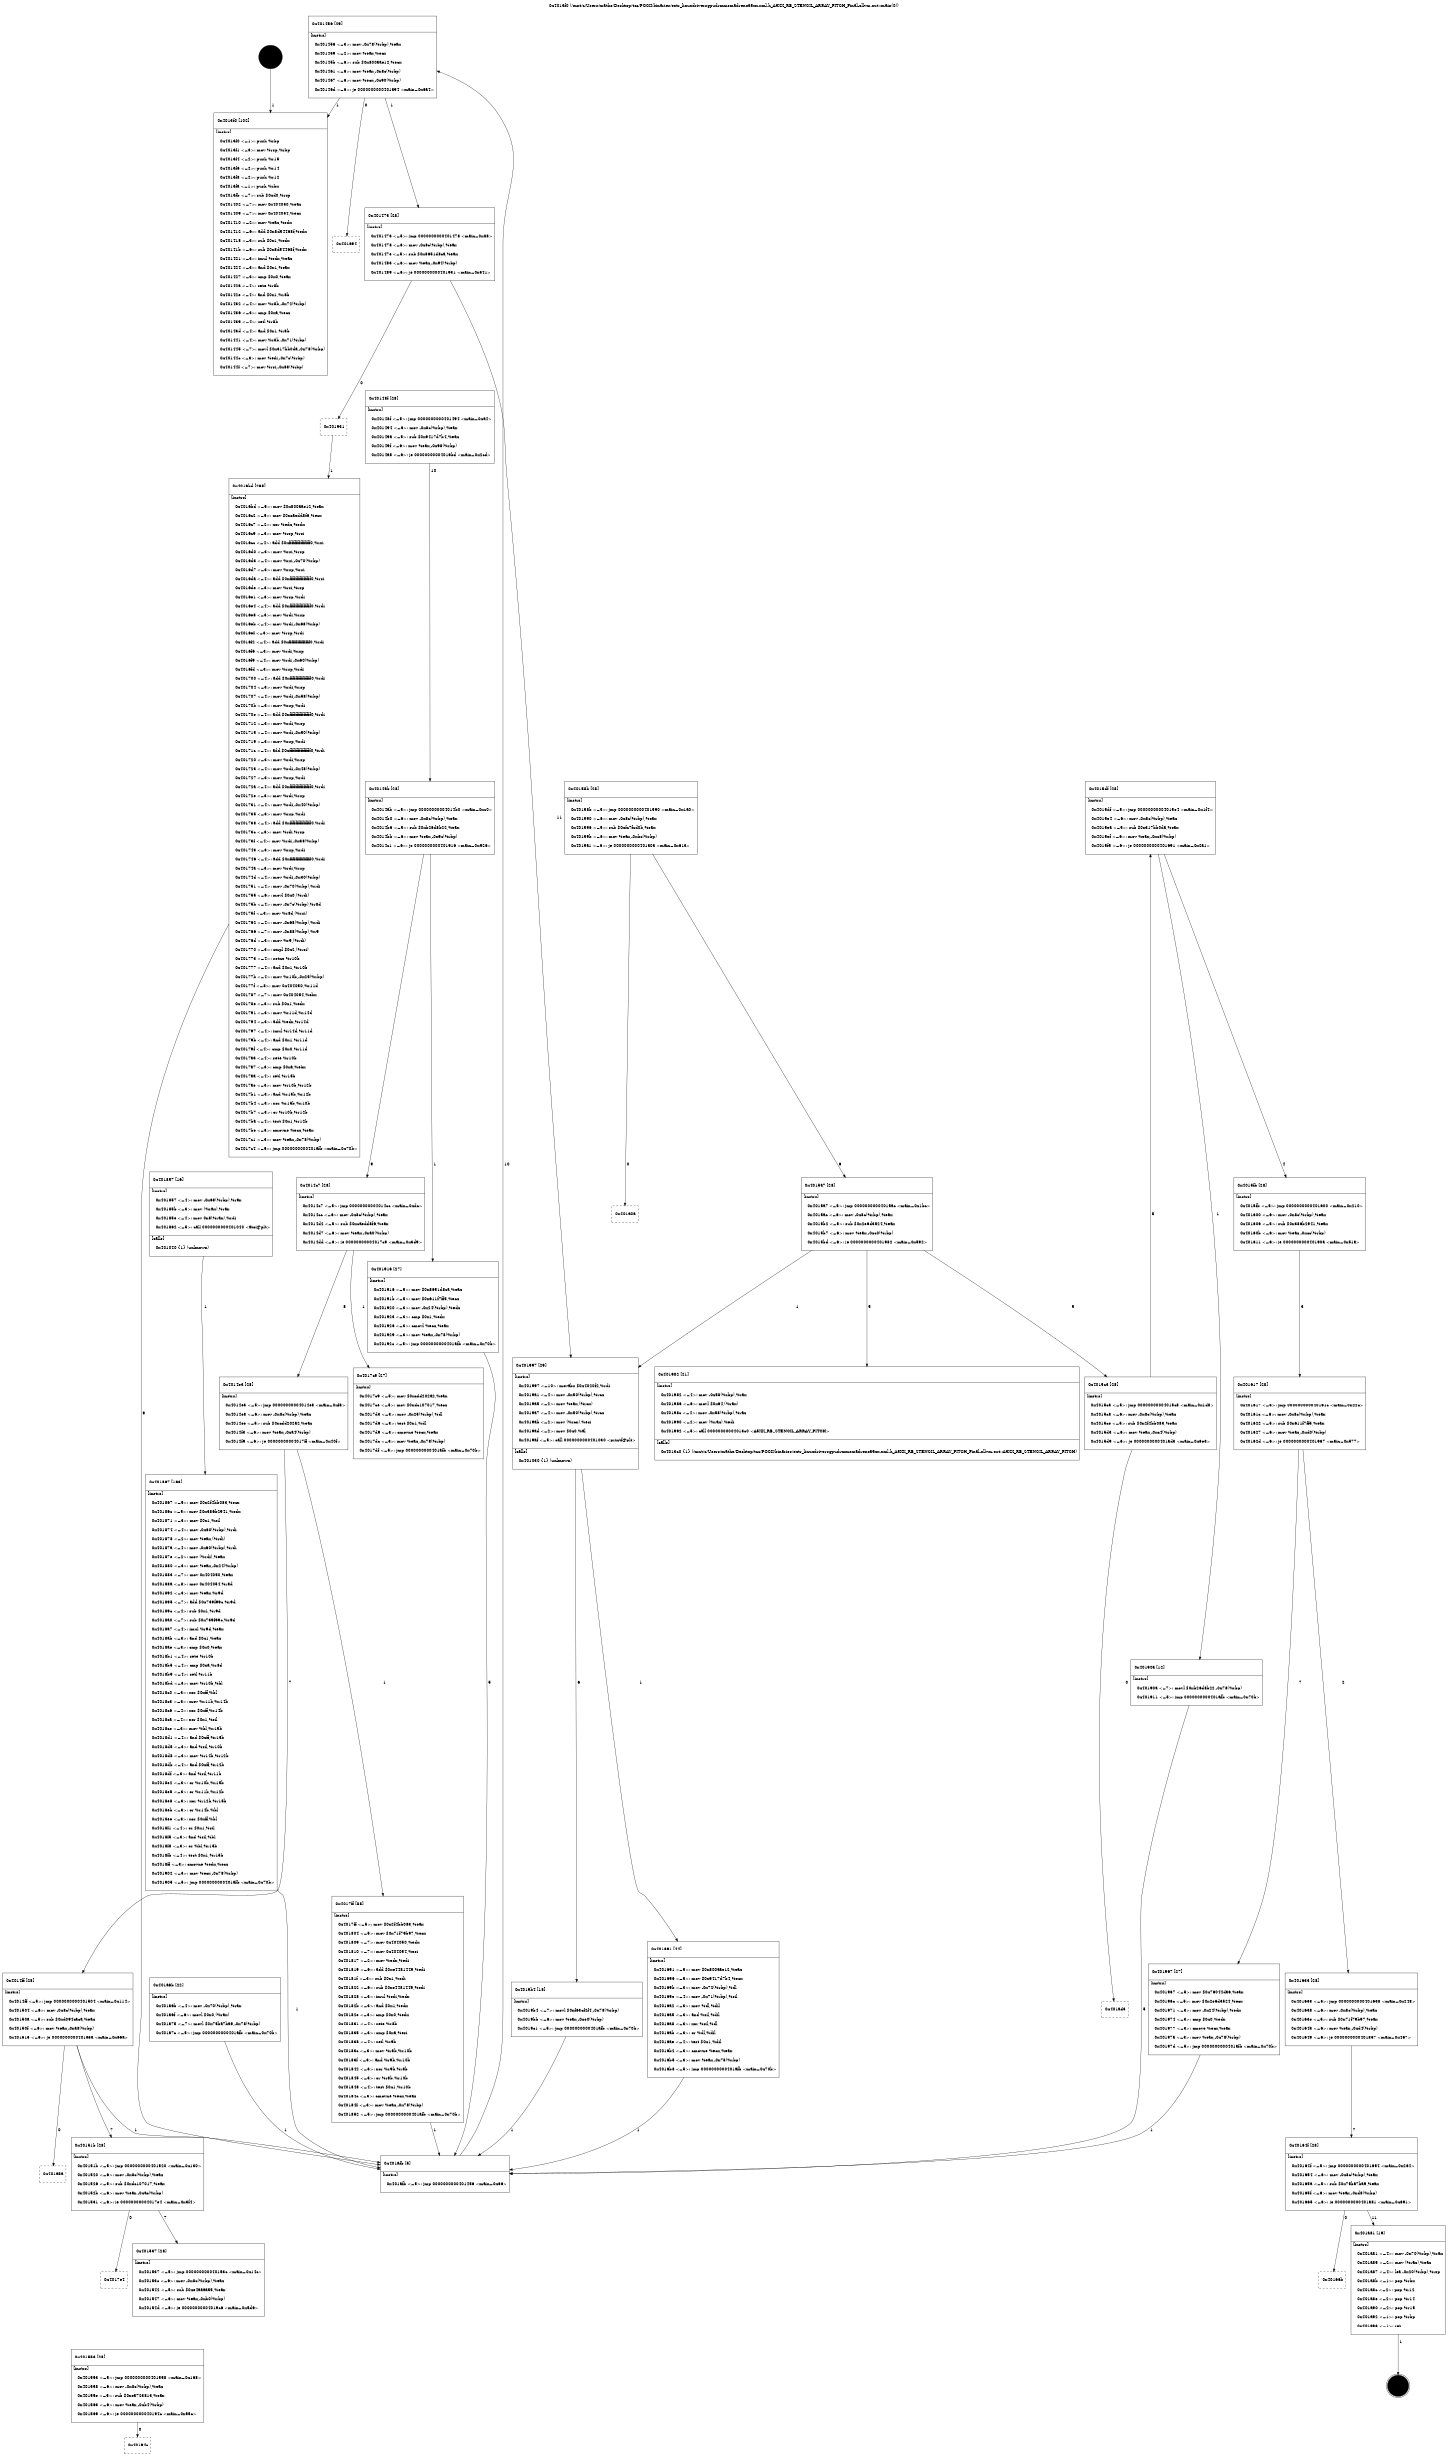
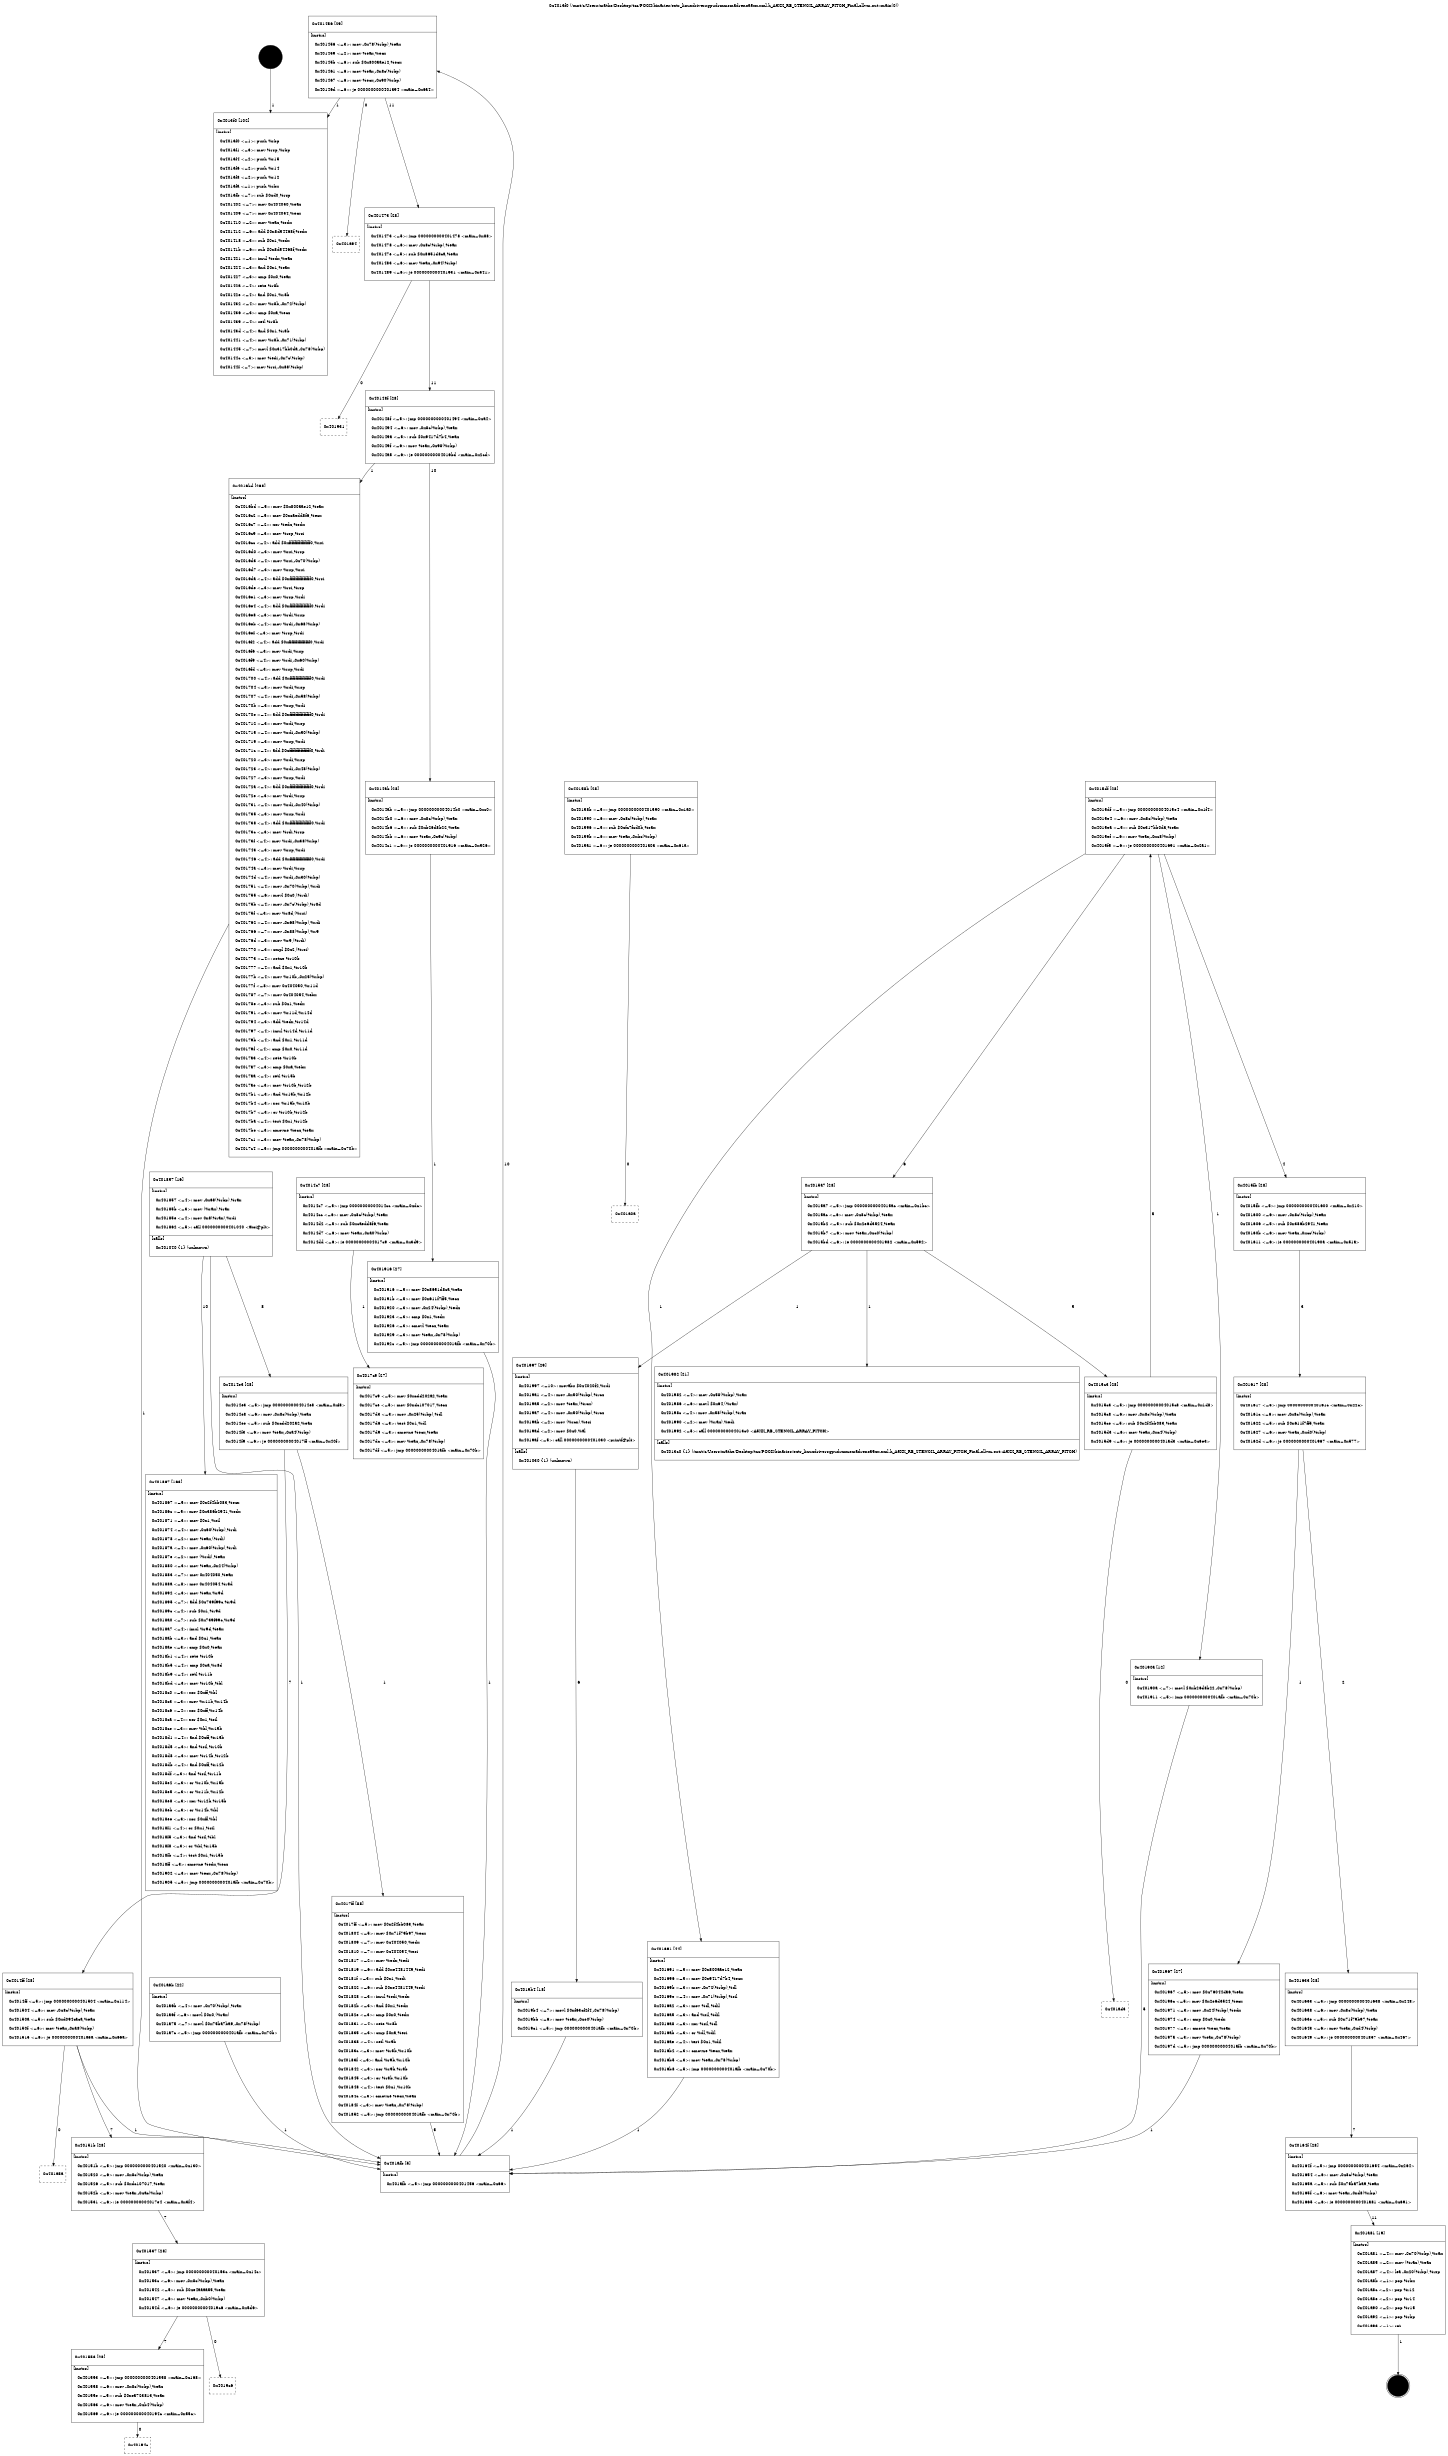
edge "0x401456 [29]" -> "0x401473 [28]": label " 1" -> " 11"
edge "0x401931" -> "0x4016bd [268]": now "0x40148f [28]" -> "0x4016bd [268]"
edge "0x401473 [28]" -> "0x401997 [29]": now "0x401473 [28]" -> "0x40148f [28]"
edge "0x4014ab [28]" -> "0x4014c7 [28]": removed, label "9"
edge "0x40158b [28]" -> "0x4015a7 [28]": now "0x4015df [28]" -> "0x4015a7 [28]"
edge "0x401857 [16]" -> "0x401867 [163]": label " 1" -> " 10"
edge "0x4015a7 [28]" -> "0x401982 [21]": label " 5" -> " 1"
edge "0x4014c7 [28]" -> "0x4014e3 [28]": now "0x401857 [16]" -> "0x4014e3 [28]"
edge "0x4016bd [268]" -> "0x401afb [5]": label " 9" -> " 1"
edge "0x401916 [27]" -> "0x401afb [5]": label " 5" -> " 1"
edge "0x401617 [28]" -> "0x401967 [27]": label " 7" -> " 1"
edge "0x401997 [29]" -> "0x401691 [44]": now "0x4015df [28]" -> "0x401691 [44]"
edge "0x401867 [163]" -> "0x401afb [5]": now "0x401857 [16]" -> "0x401afb [5]"
edge "0x4017ff [88]" -> "0x401afb [5]": label " 1" -> " 5"
node "0x4017e4": removed
node "0x40166b": removed
edge "0x401537 [28]" -> "0x401553 [28]": added, label "7"
node "0x4019c6": added
